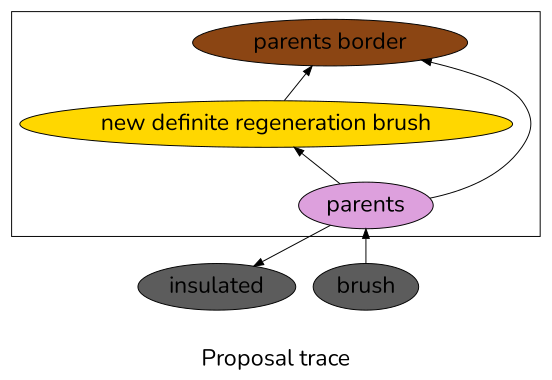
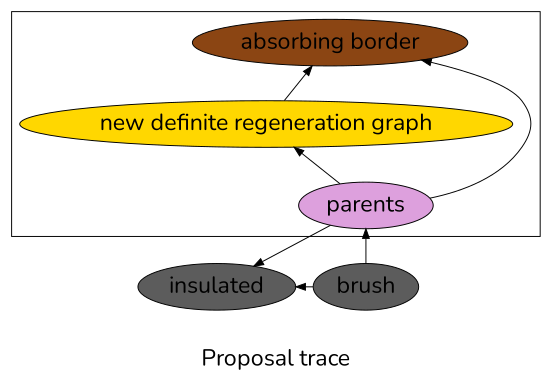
node "parents border": label "parents border" -> "absorbing border"
node "new definite regeneration brush": label "new definite regeneration brush" -> "new definite regeneration graph"
edge "brush" -> "insulated": added
